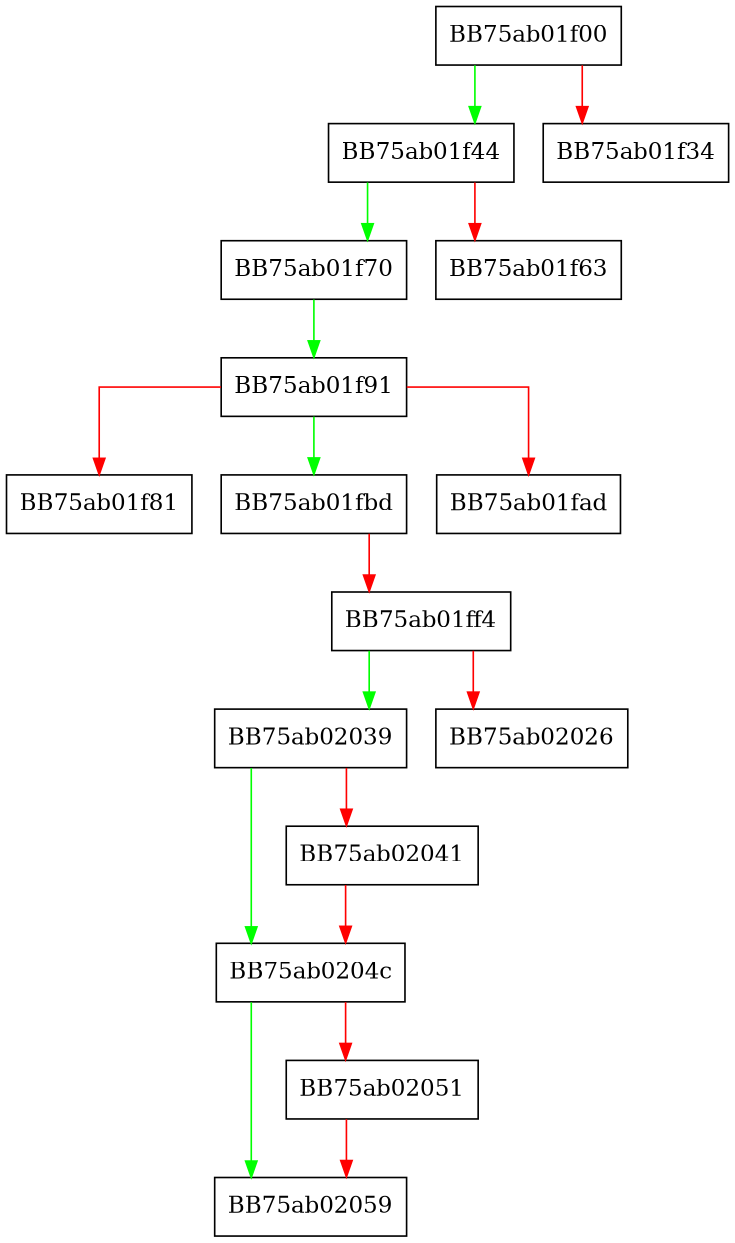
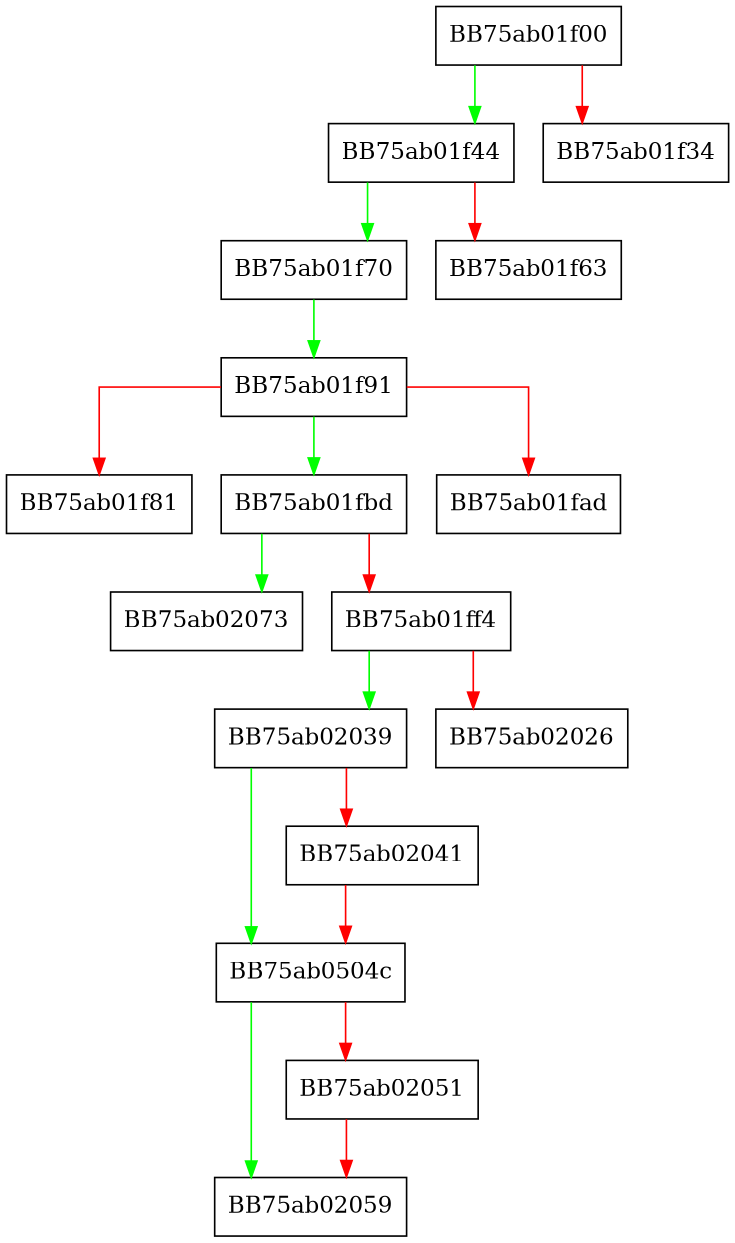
node "BB75ab02073": added
node "BB75ab0204c": label "BB75ab0204c" -> "BB75ab0504c"
